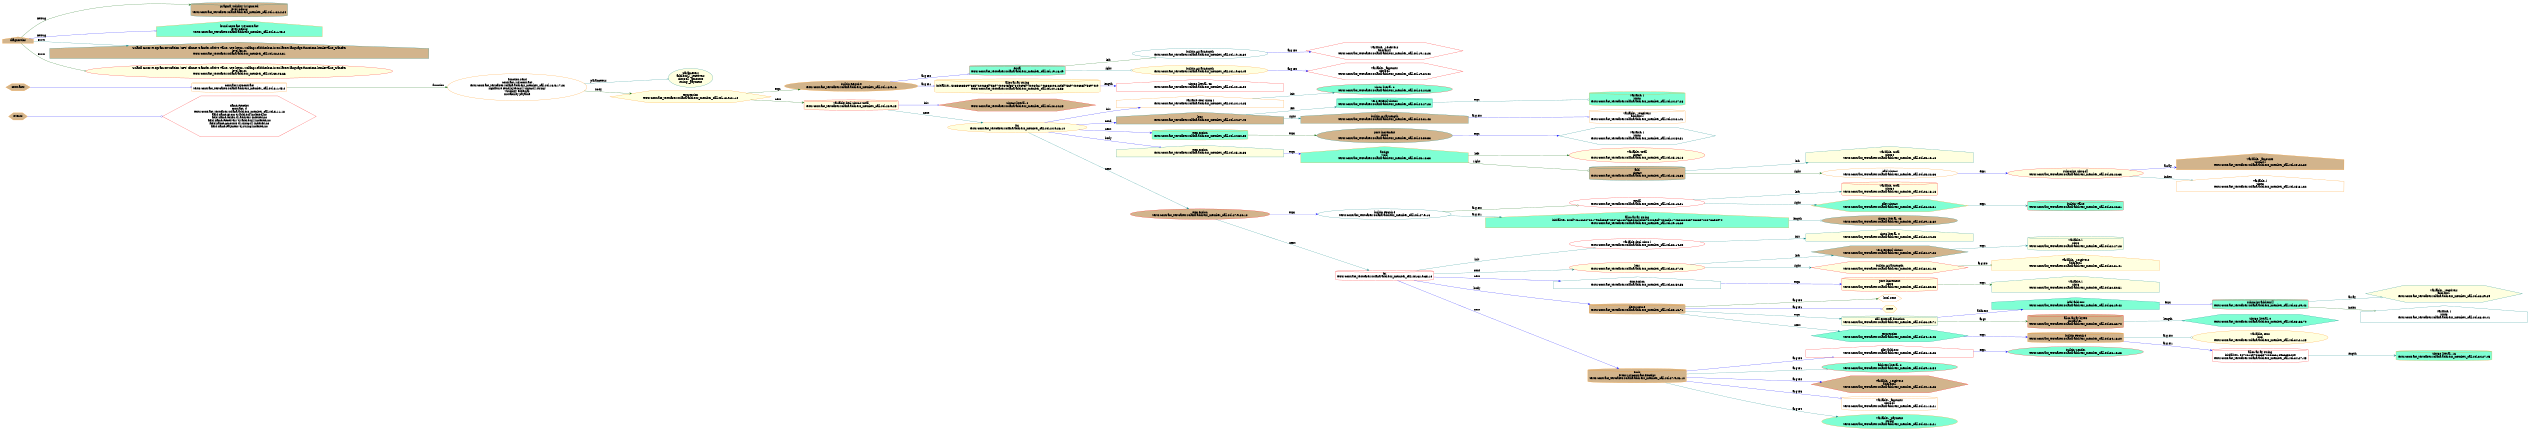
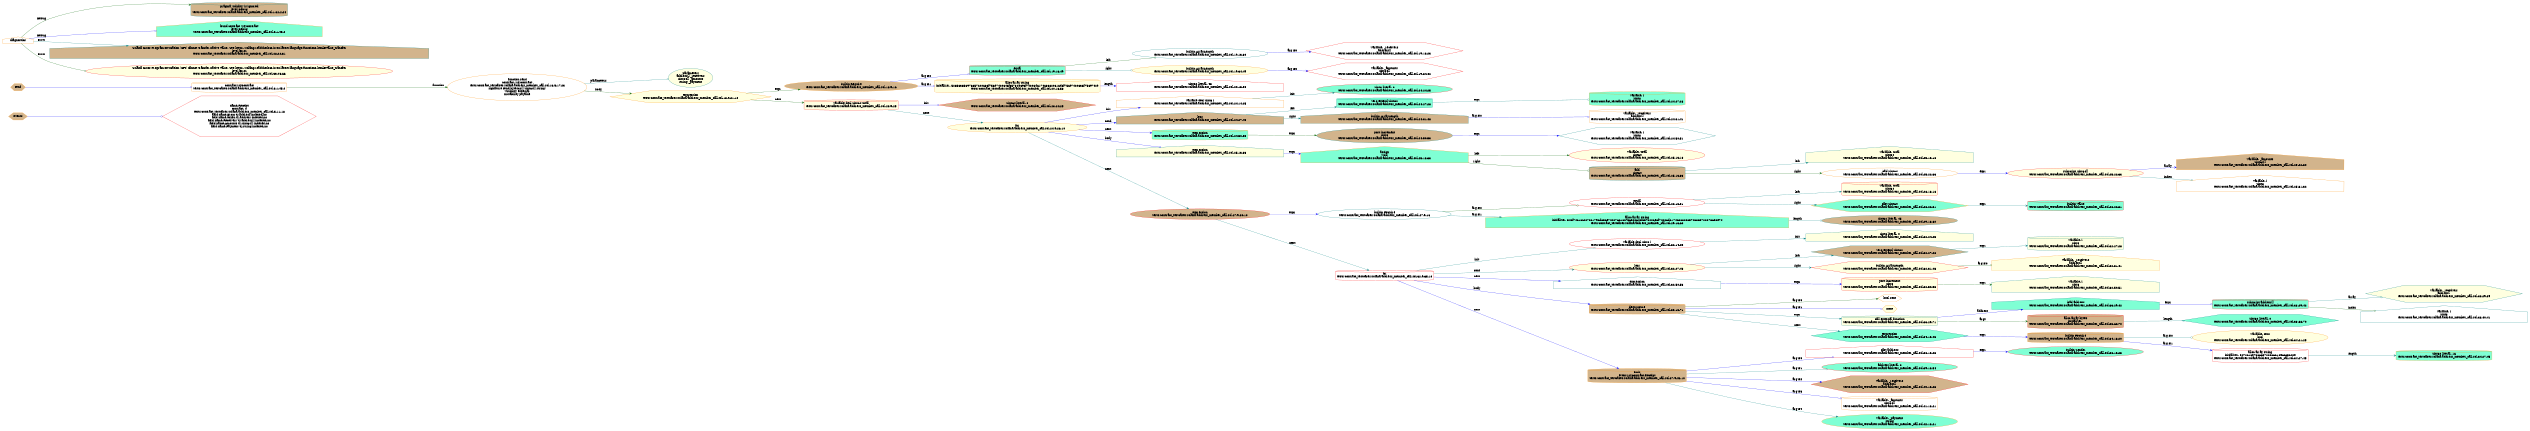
node "diagnostics": fillcolor tan -> white
node "contracts": label "contracts" -> "send"
